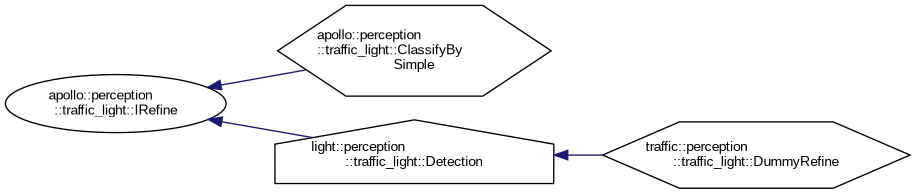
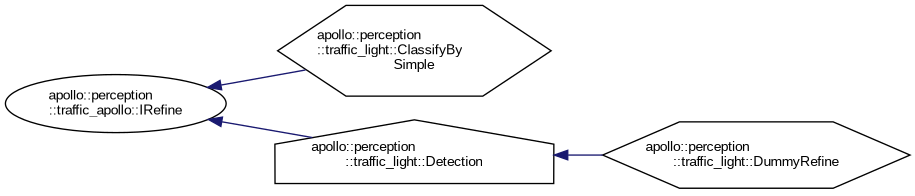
node "apollo::perception ::traffic_light::IRefine": label "apollo::perception ::traffic_light::IRefine" -> "apollo::perception ::traffic_apollo::IRefine"
node "light::perception ::traffic_light::Detection": label "light::perception ::traffic_light::Detection" -> "apollo::perception ::traffic_light::Detection"
node "traffic::perception ::traffic_light::DummyRefine": label "traffic::perception ::traffic_light::DummyRefine" -> "apollo::perception ::traffic_light::DummyRefine"
